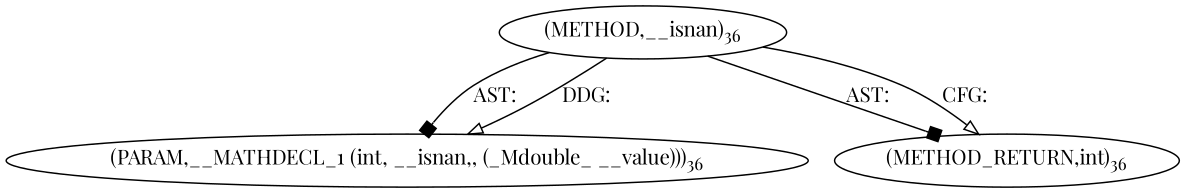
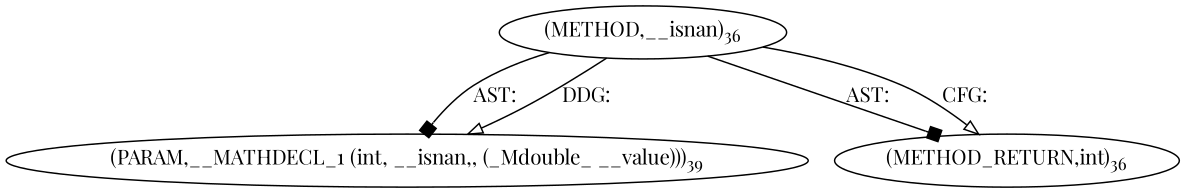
node "(PARAM,__MATHDECL_1 (int, __isnan,, (_Mdouble_ __value)))": text "36" -> "39"
